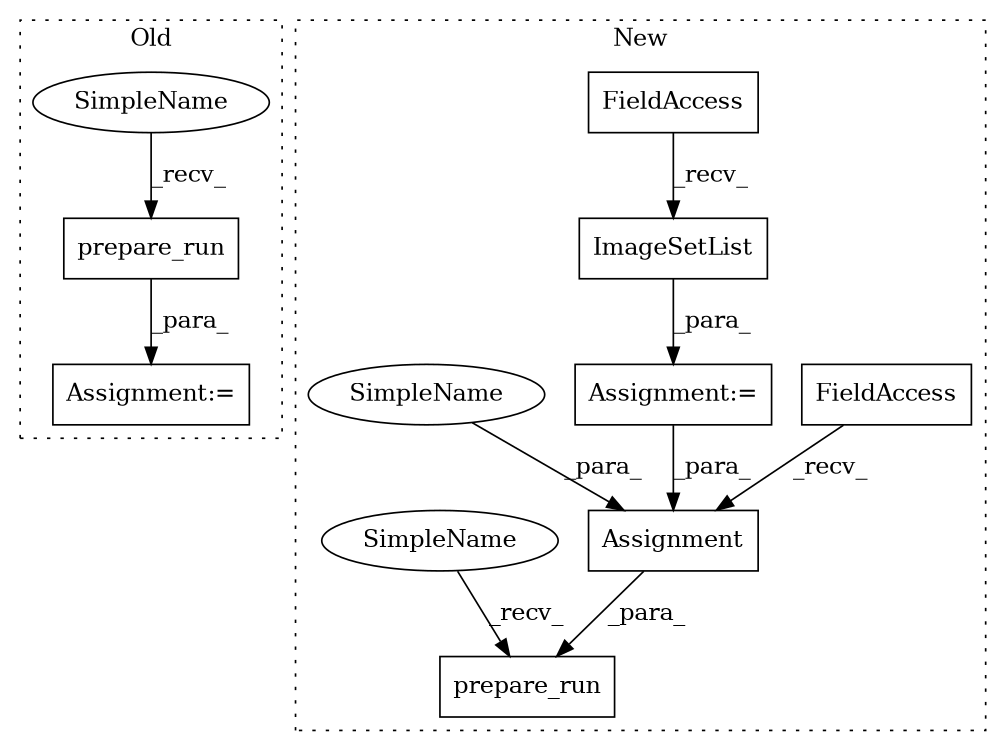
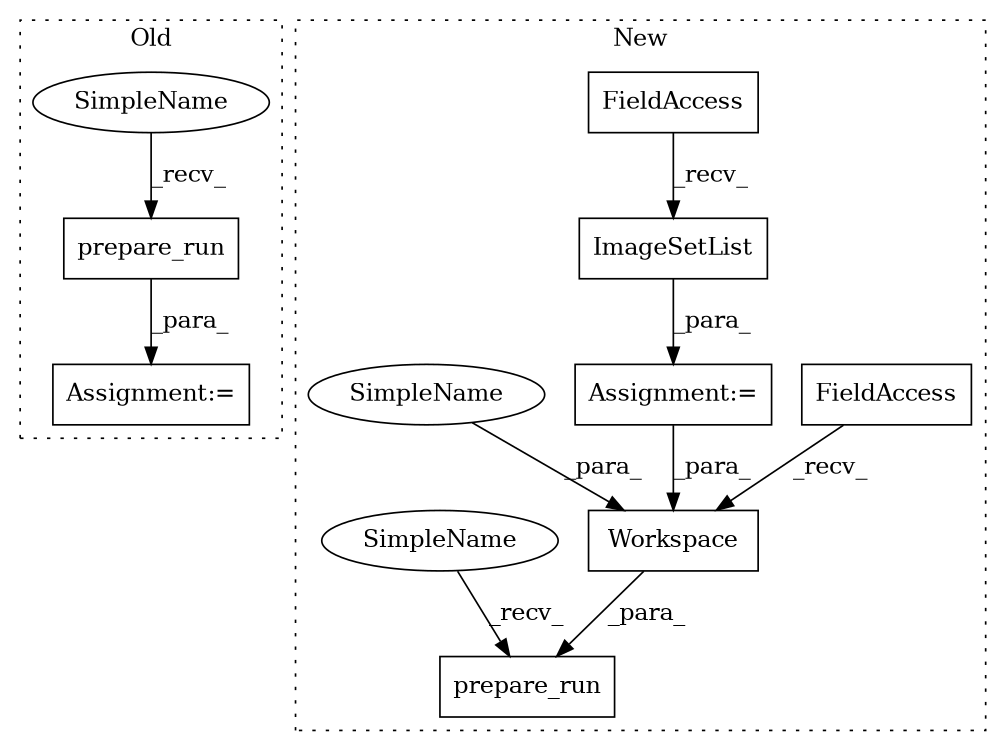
node "Assignment": label "Assignment" -> "Workspace"
